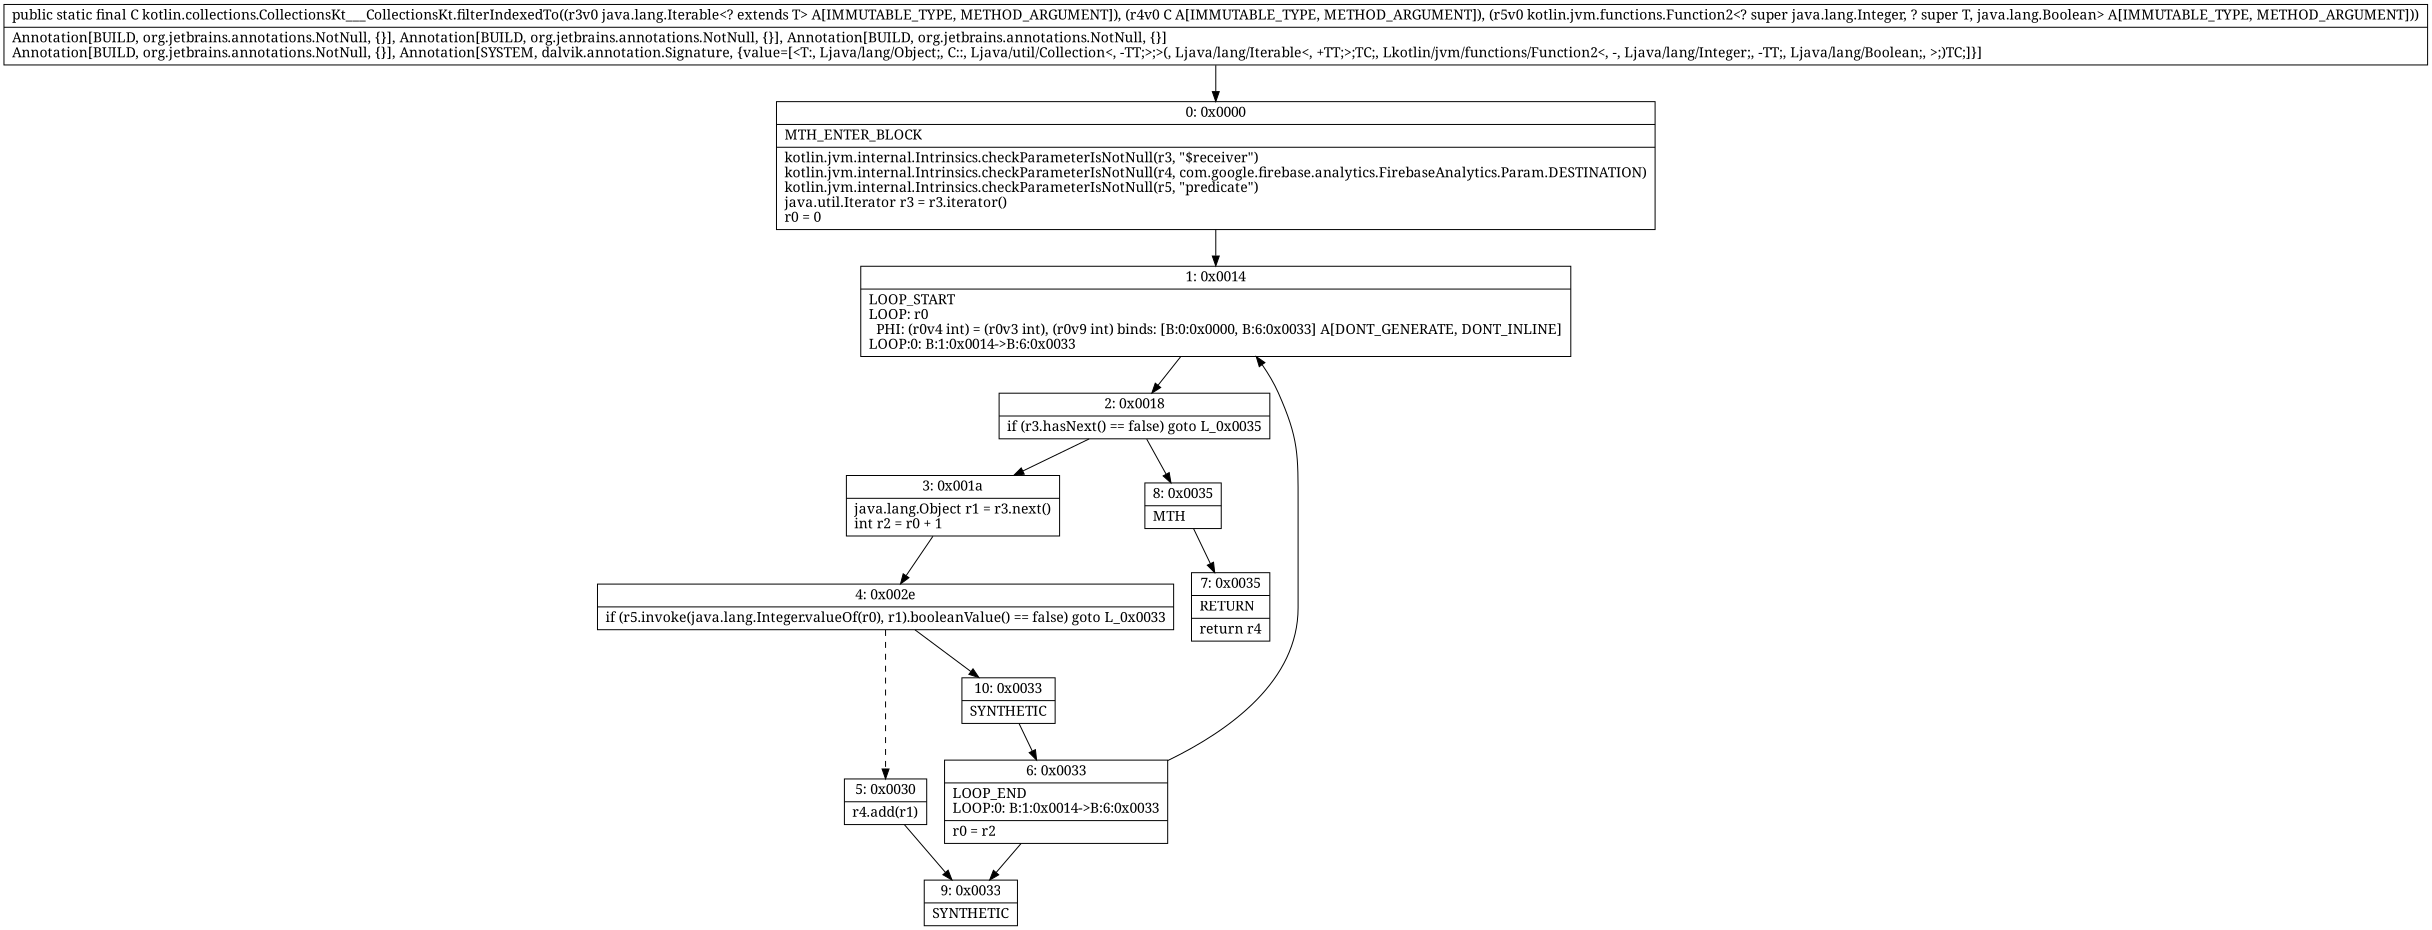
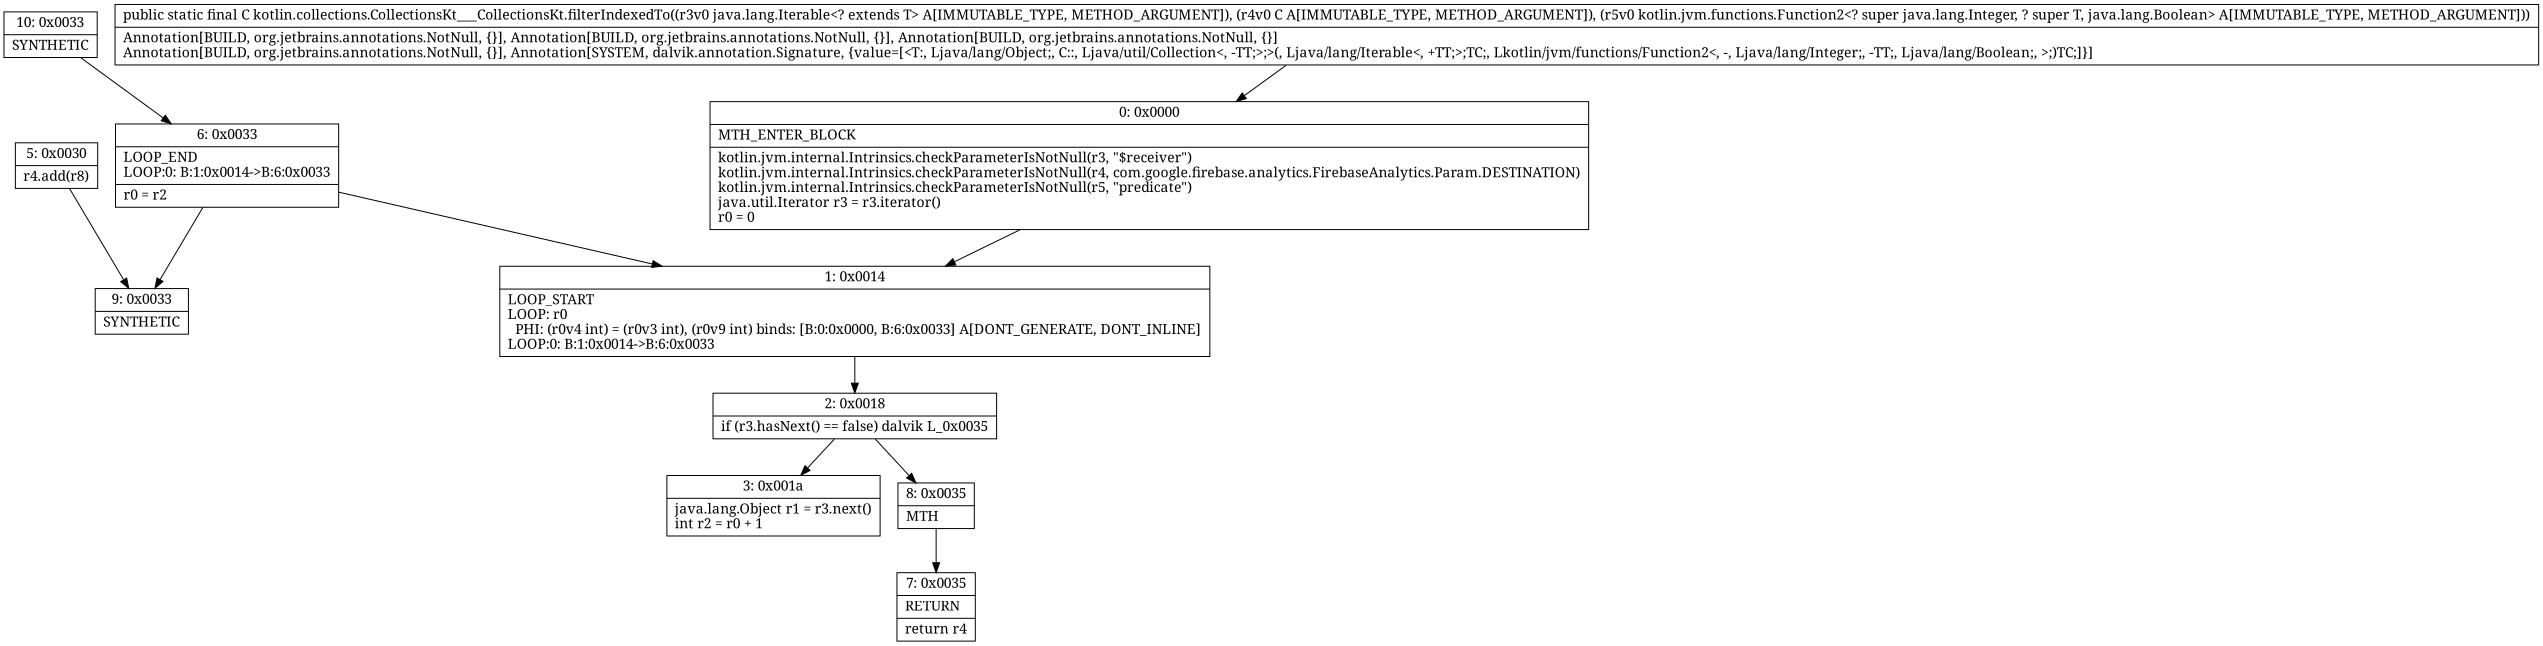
node "2: 0x0018": text "if (r3.hasNext() == false) goto L_0x0035" -> "if (r3.hasNext() == false) dalvik L_0x0035"
node "4: 0x002e": removed
node "5: 0x0030": text "r4.add(r1)" -> "r4.add(r8)"
